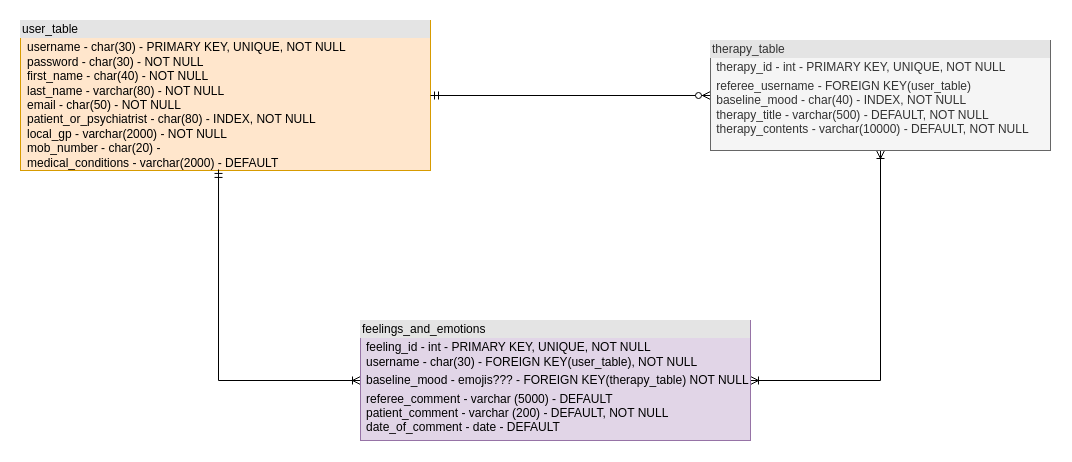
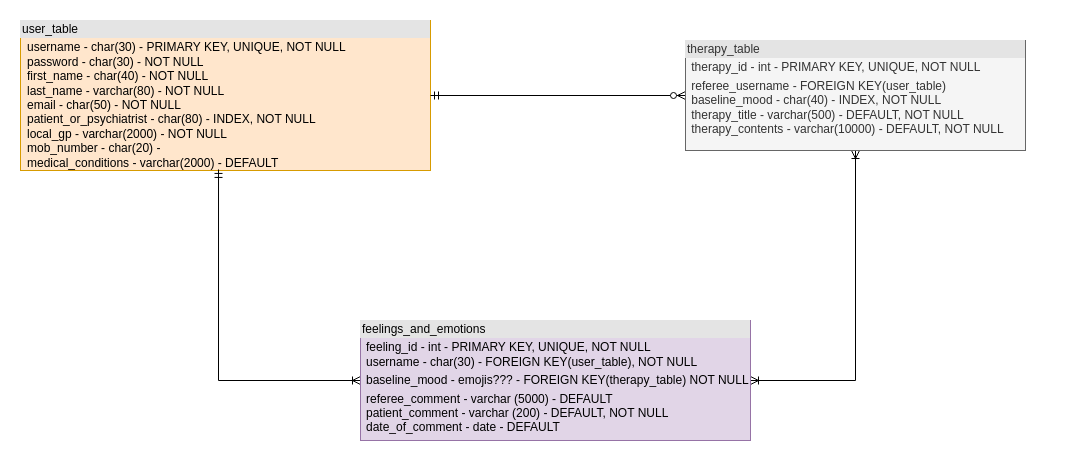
node "therapy_table therapy_id - int - PRIMARY KEY, UNIQUE, NOT NULL referee_username - FOREIGN KEY(user_table) baseline_mood - char(40) - INDEX, NOT NULL therapy_title - varchar(500) - DEFAULT, NOT NULL therapy_contents - varchar(10000) - DEFAULT, NOT NULL": moved (881, 96) -> (856, 96)
